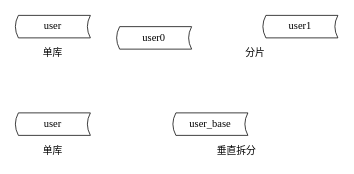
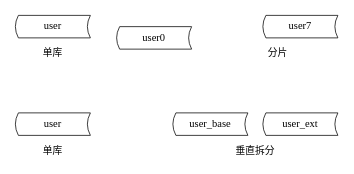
node "user1": label "user1" -> "user7"
node "分片": moved (255, 53) -> (278, 53)
node "user_ext": added
node "垂直拆分": moved (237, 150) -> (255, 150)
